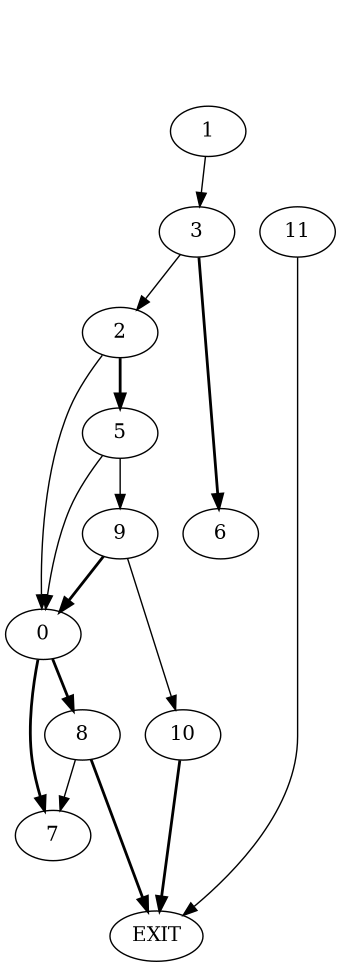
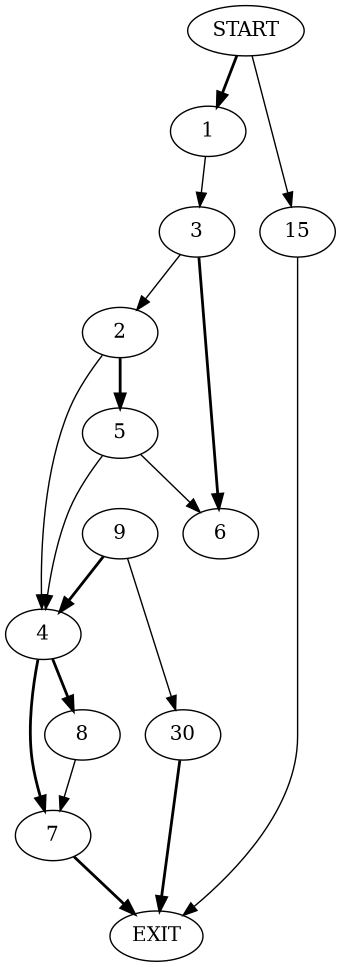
node "START": added
node "11": label "11" -> "15"
edge "5" -> "9": now "5" -> "6"
node "0": label "0" -> "4"
node "10": label "10" -> "30"
edge "8" -> "EXIT": now "7" -> "EXIT"
